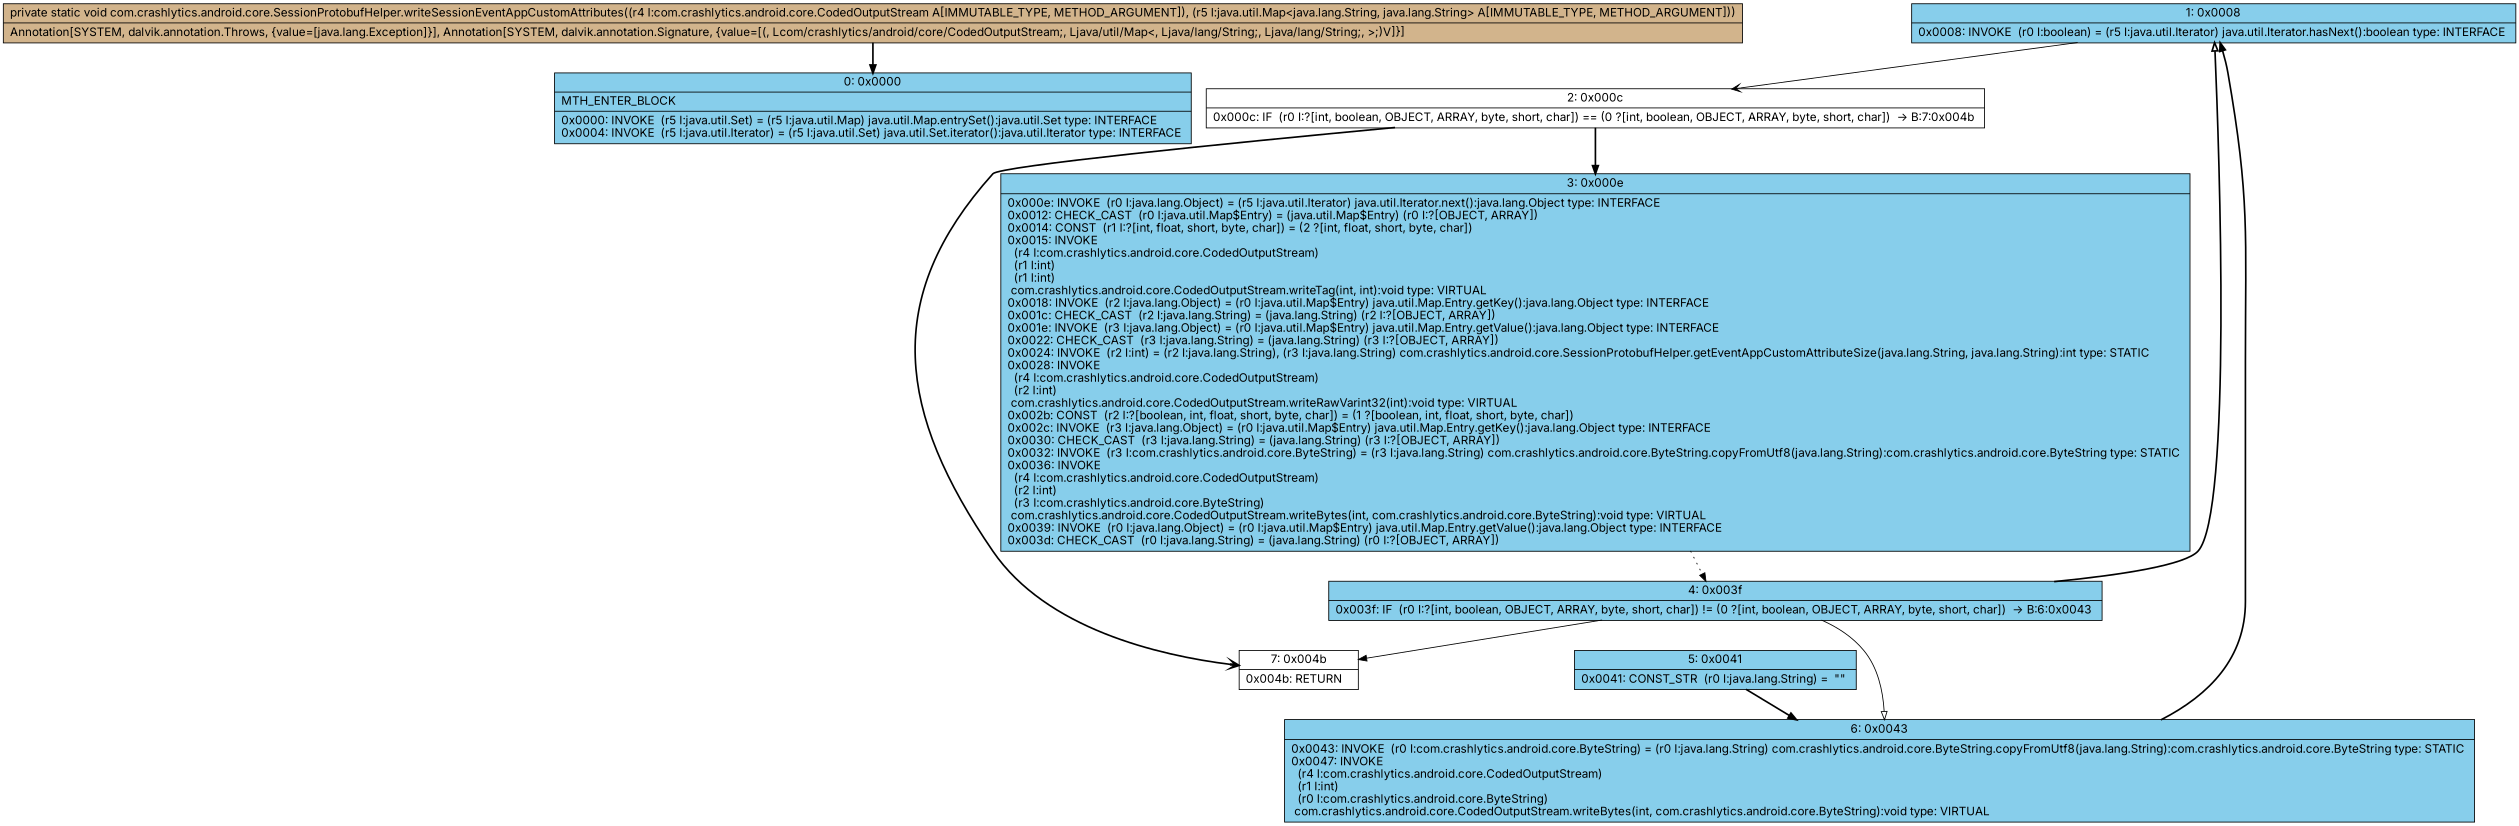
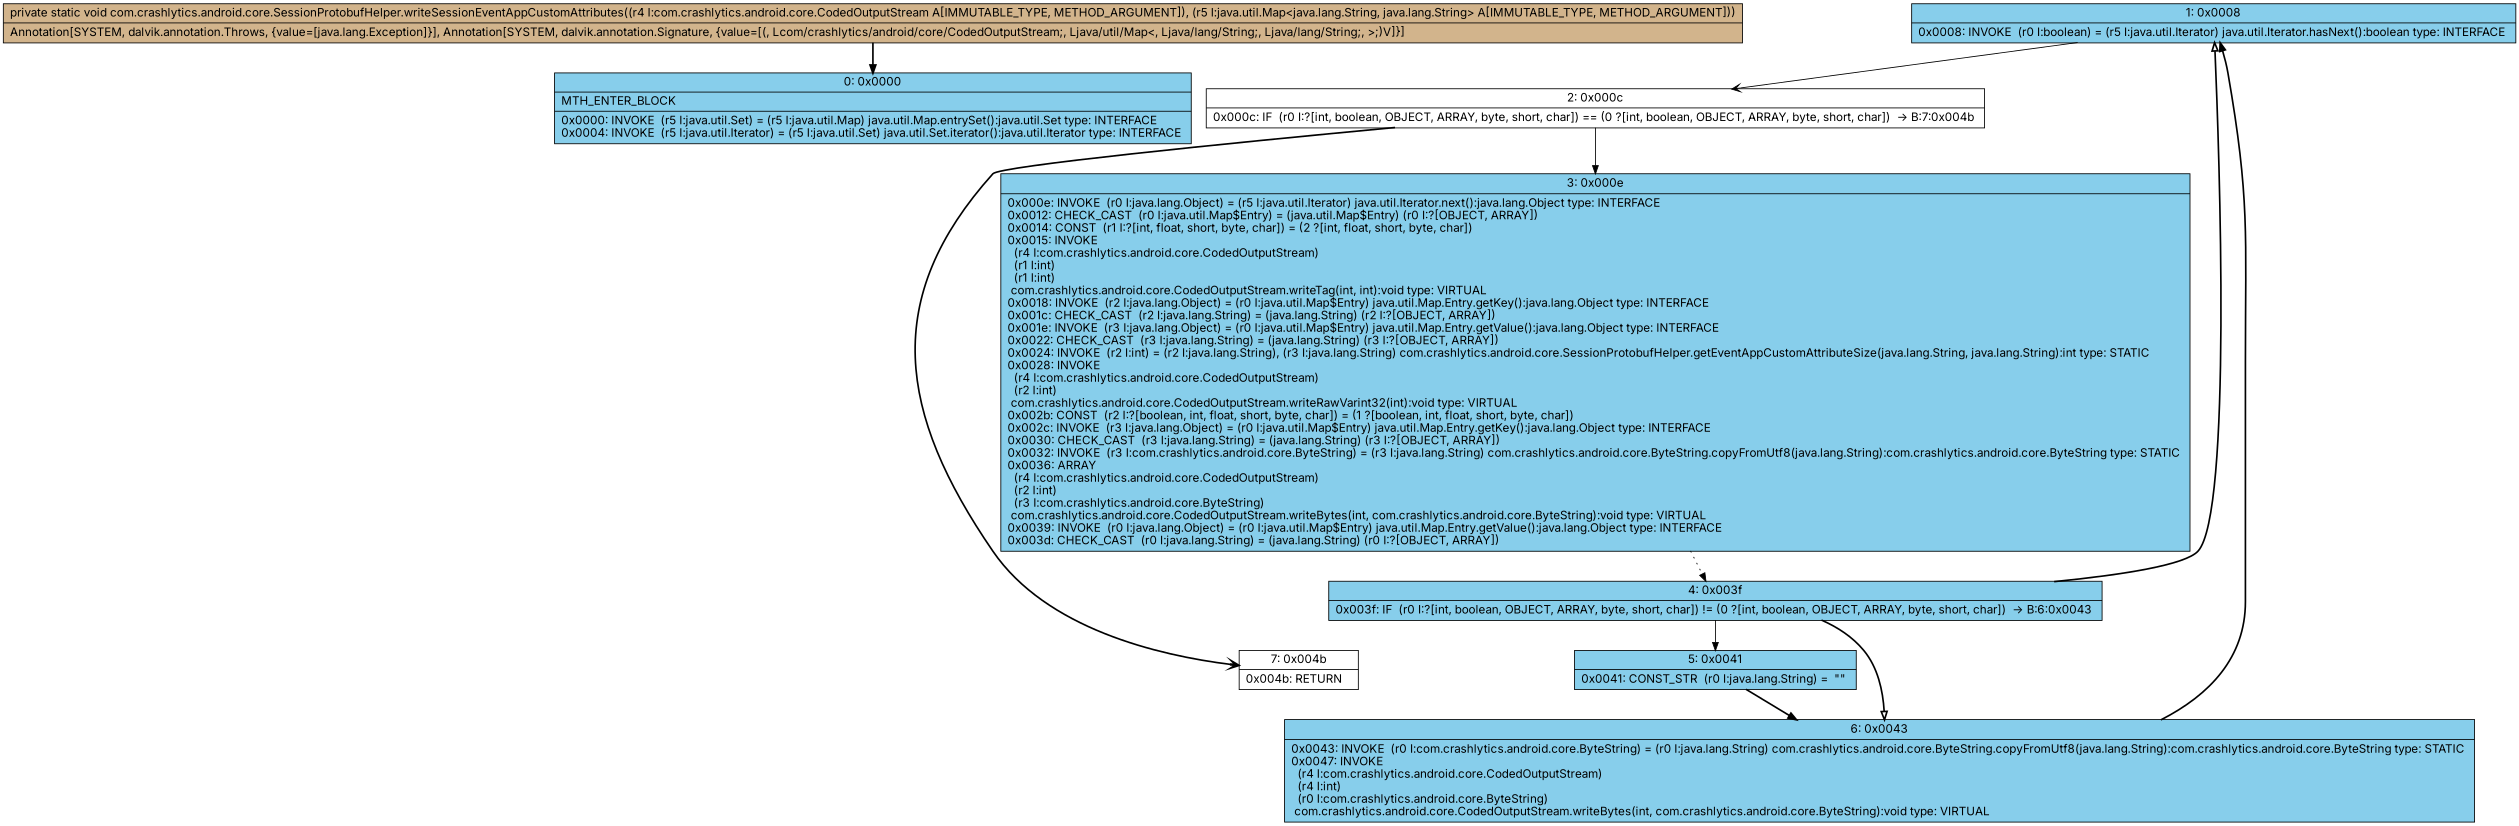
edge "2: 0x000c" -> "3: 0x000e": style bold -> solid
node "3: 0x000e": text "0x0036: INVOKE" -> "0x0036: ARRAY"
edge "4: 0x003f" -> "7: 0x004b": now "4: 0x003f" -> "5: 0x0041"
edge "4: 0x003f" -> "6: 0x0043": style solid -> bold
node "6: 0x0043": text "(r1 I:int)" -> "(r4 I:int)"
